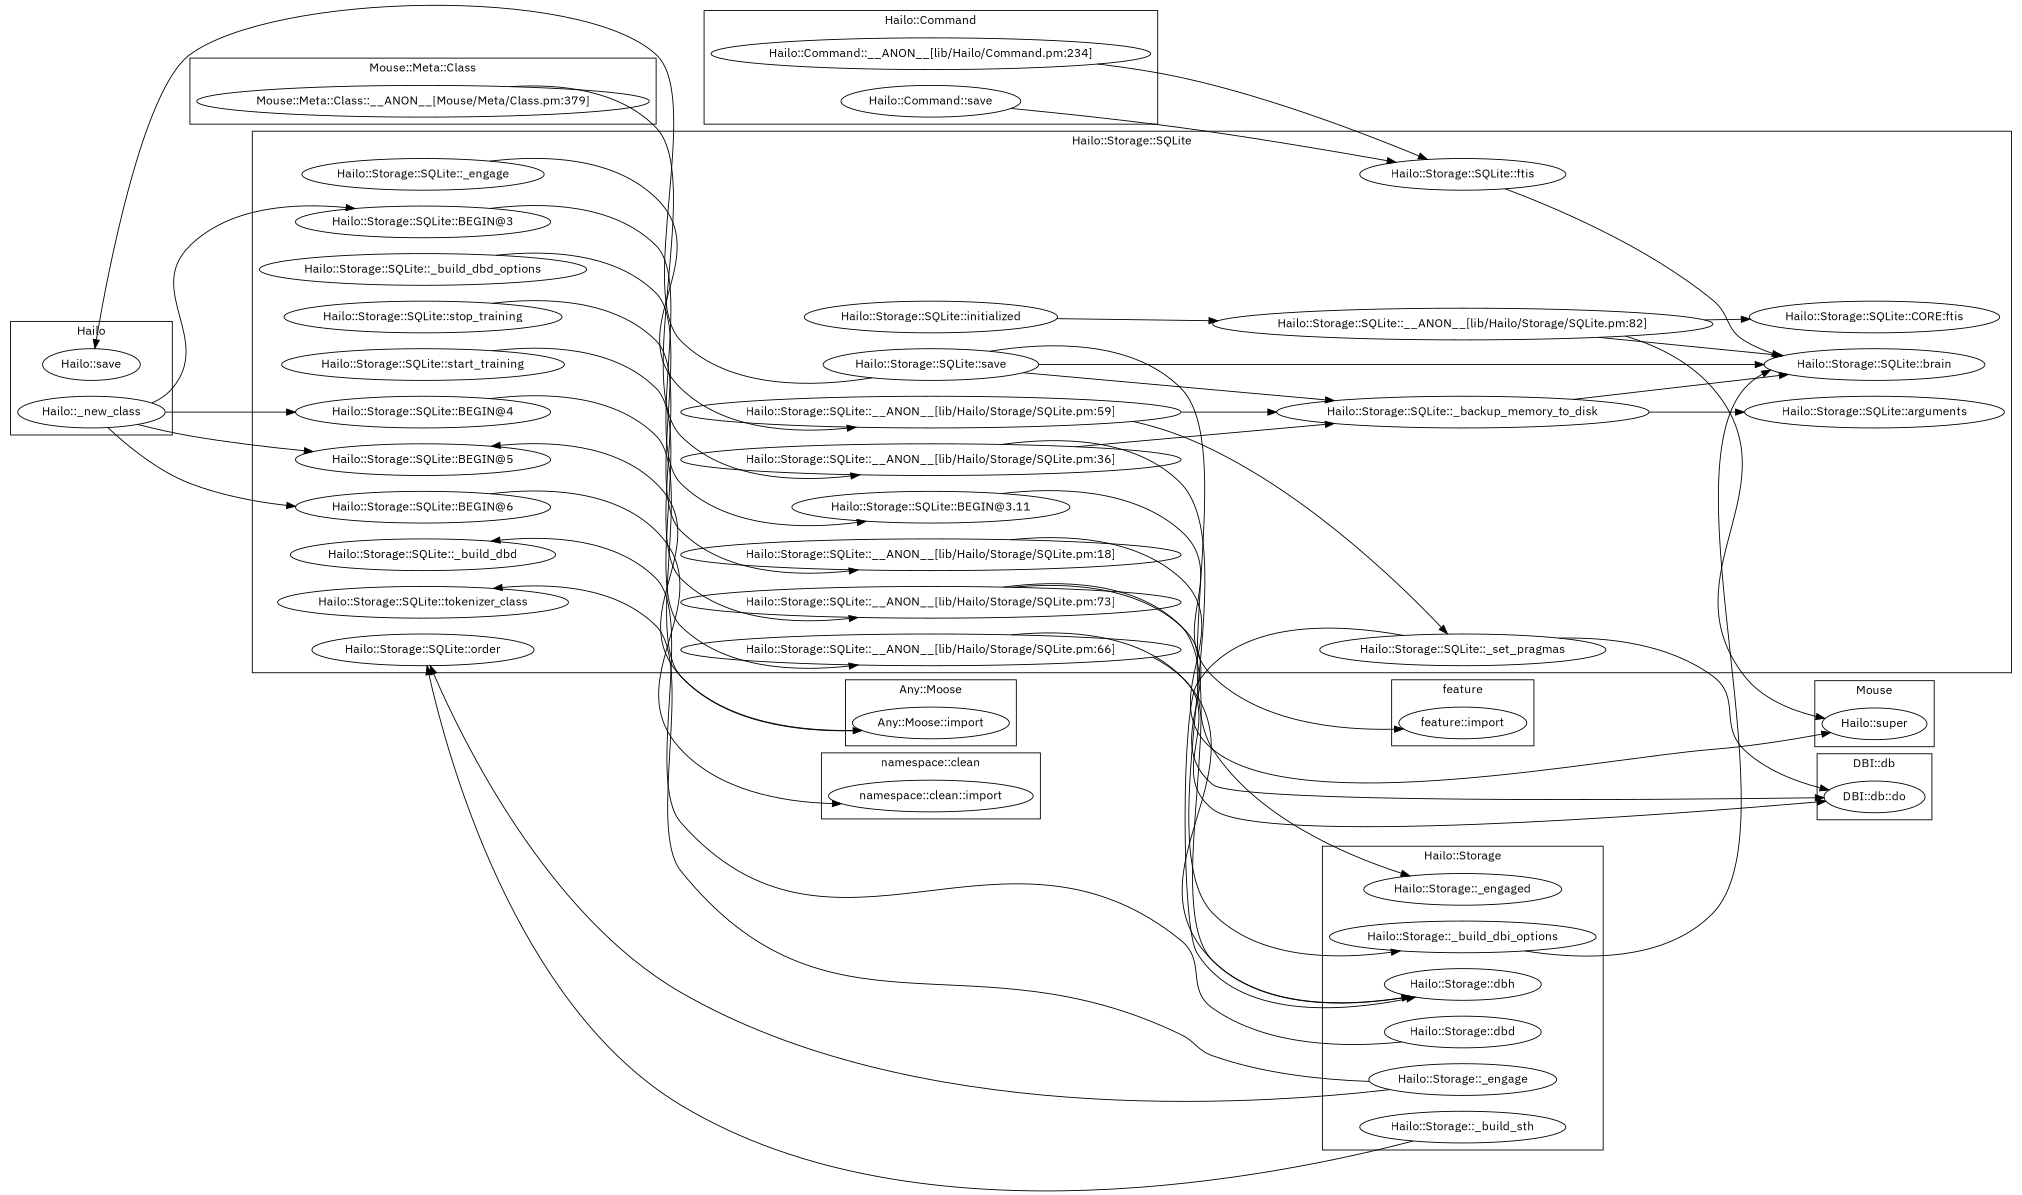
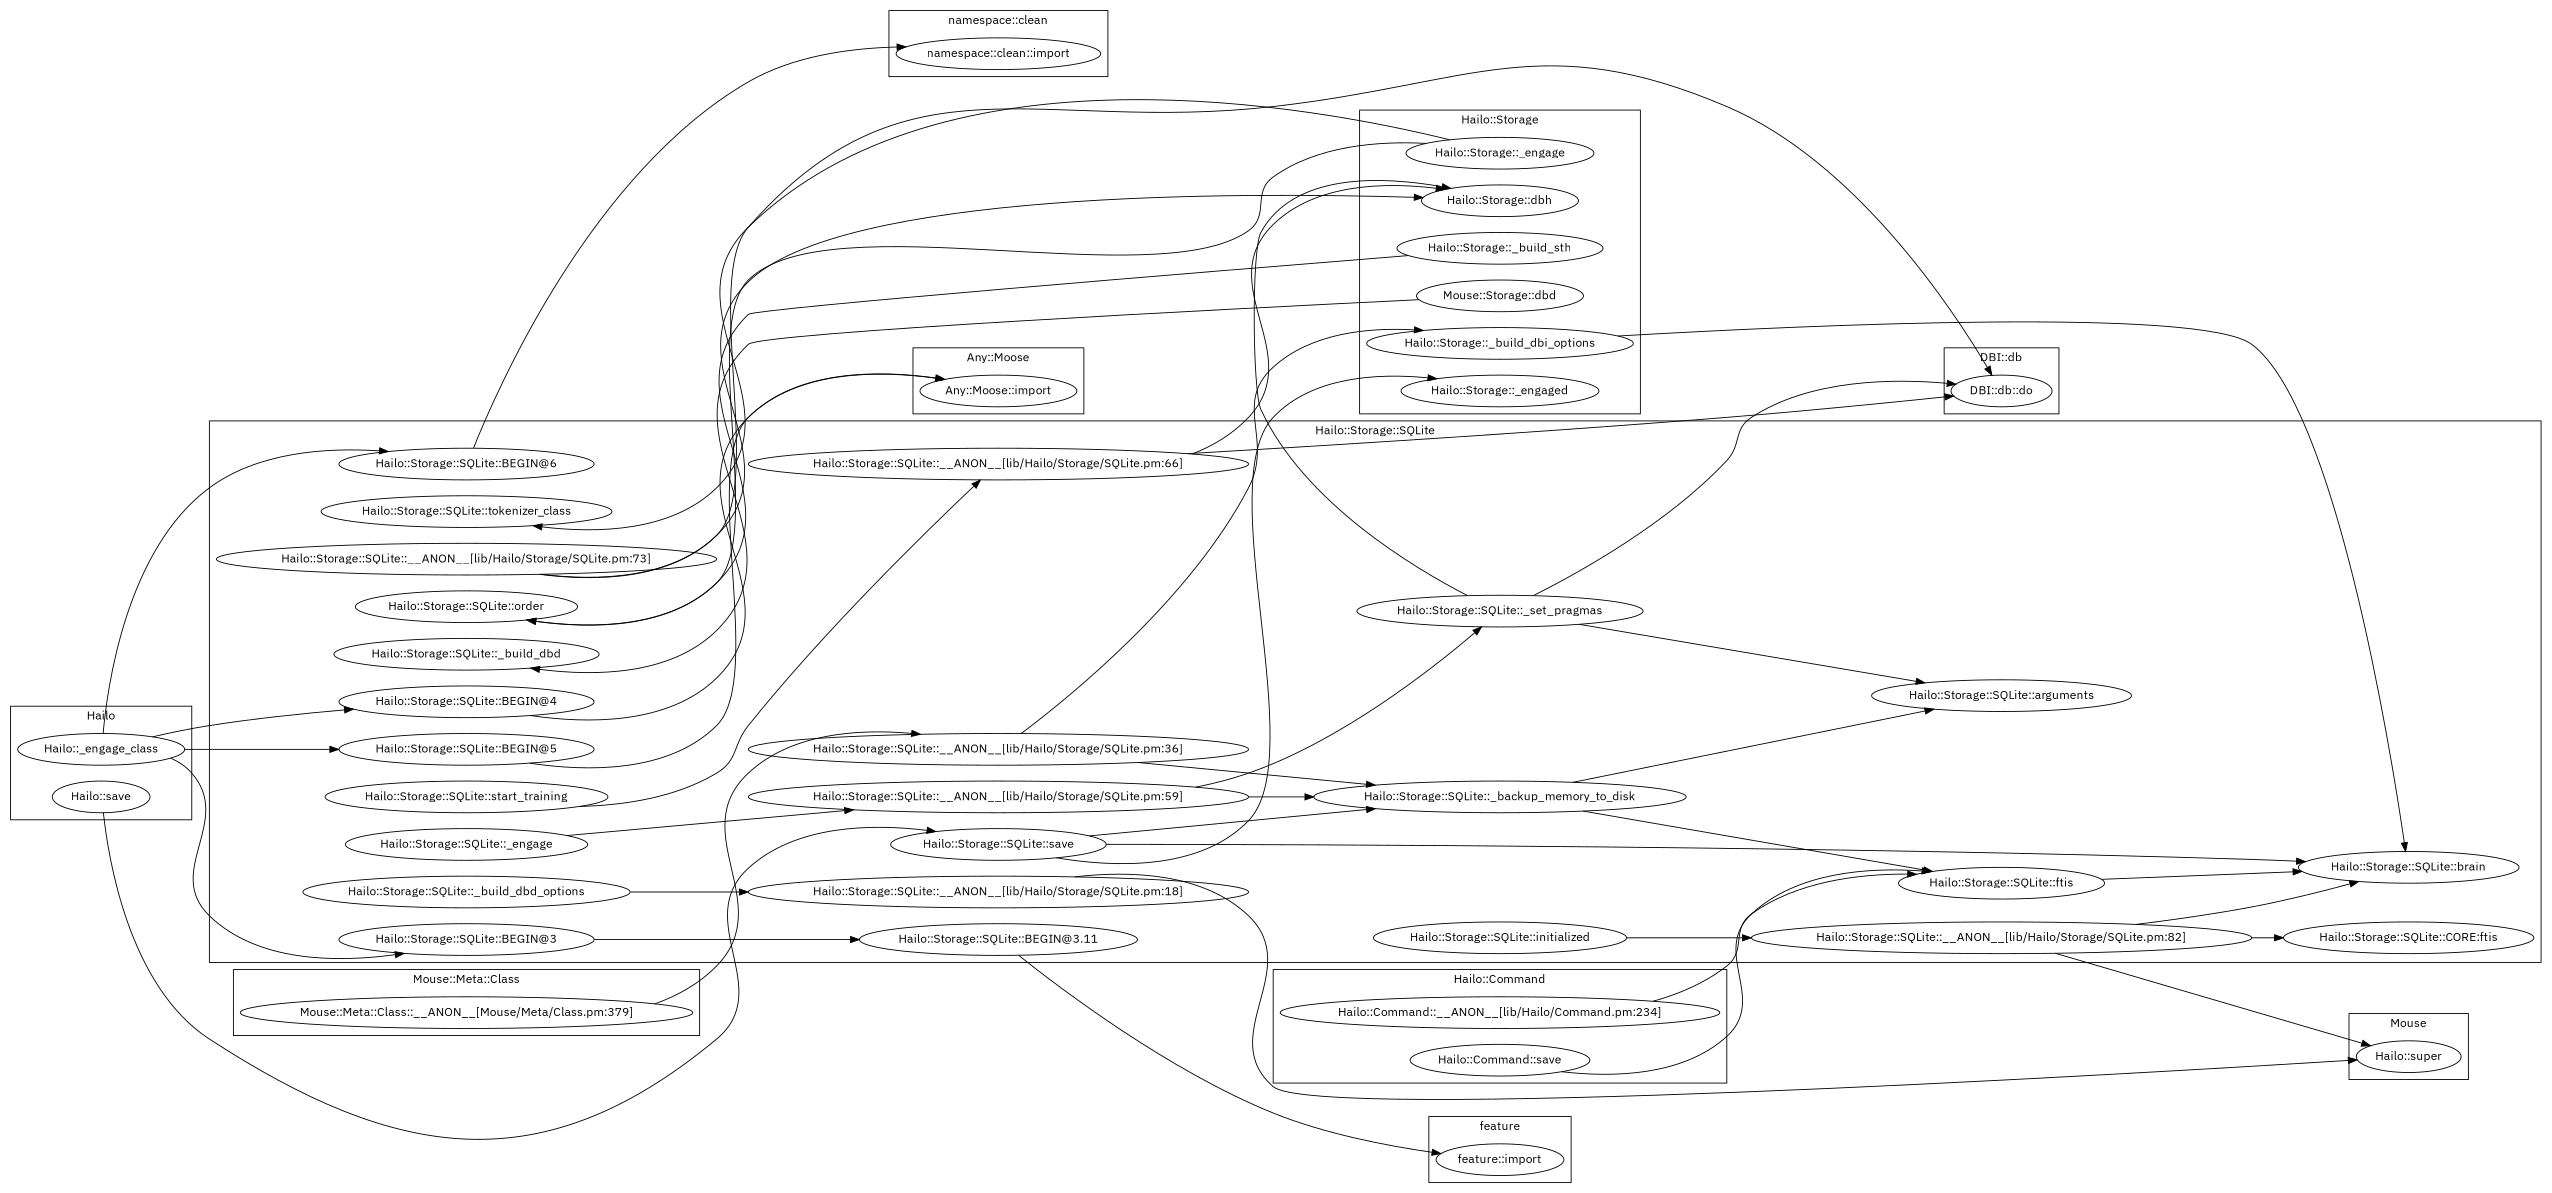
edge "Hailo::Storage::SQLite::save" -> "Hailo::save": reversed
node "Hailo::Storage::SQLite::stop_training": removed
edge "Hailo::Storage::SQLite::_backup_memory_to_disk" -> "Hailo::Storage::SQLite::brain": now "Hailo::Storage::SQLite::_backup_memory_to_disk" -> "Hailo::Storage::SQLite::ftis"
node "Hailo::_new_class": label "Hailo::_new_class" -> "Hailo::_engage_class"
edge "Any::Moose::import" -> "Hailo::Storage::SQLite::BEGIN@5": reversed
edge "Hailo::Storage::SQLite::_set_pragmas" -> "Hailo::Storage::SQLite::arguments": added
node "Hailo::Storage::dbd": label "Hailo::Storage::dbd" -> "Mouse::Storage::dbd"
